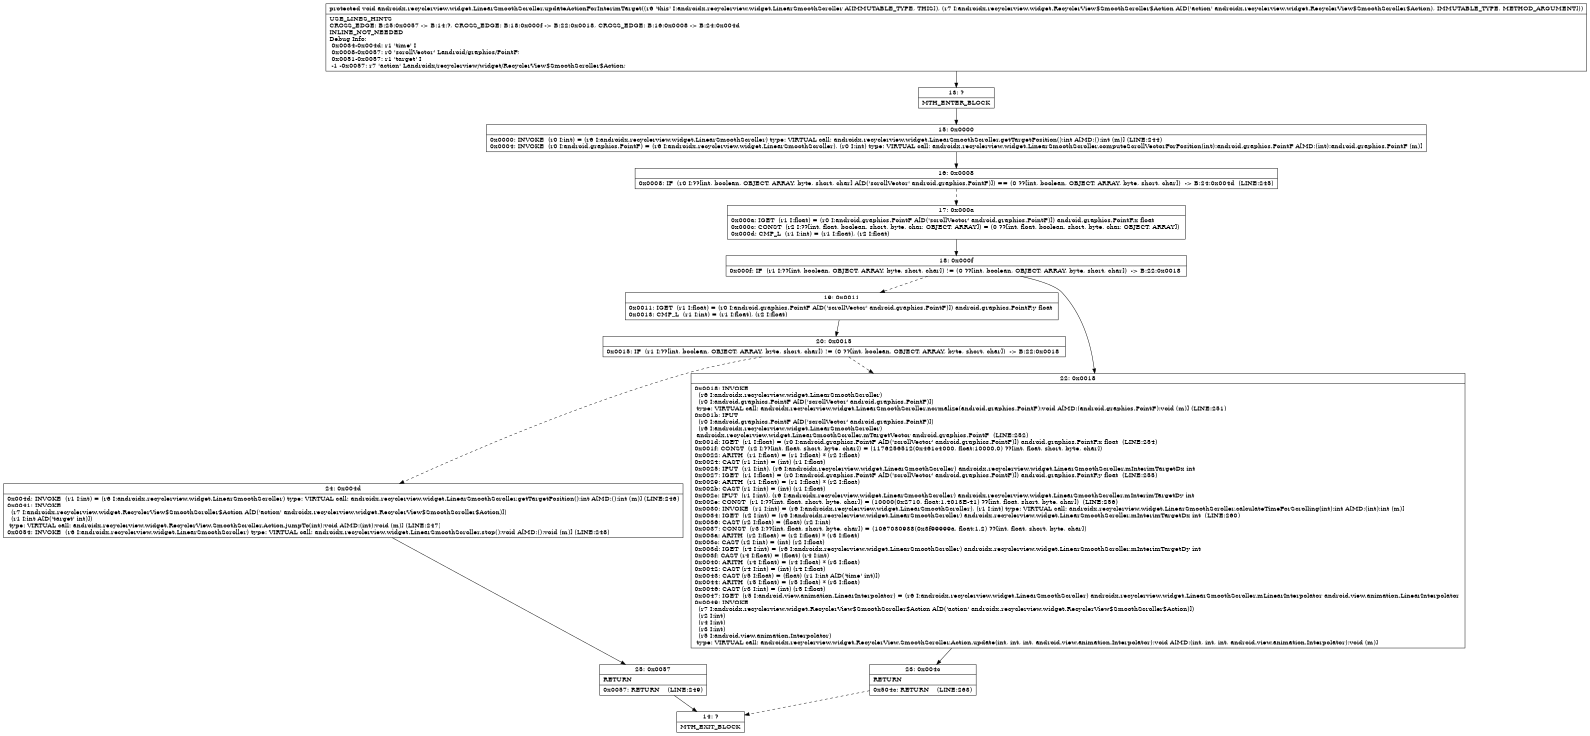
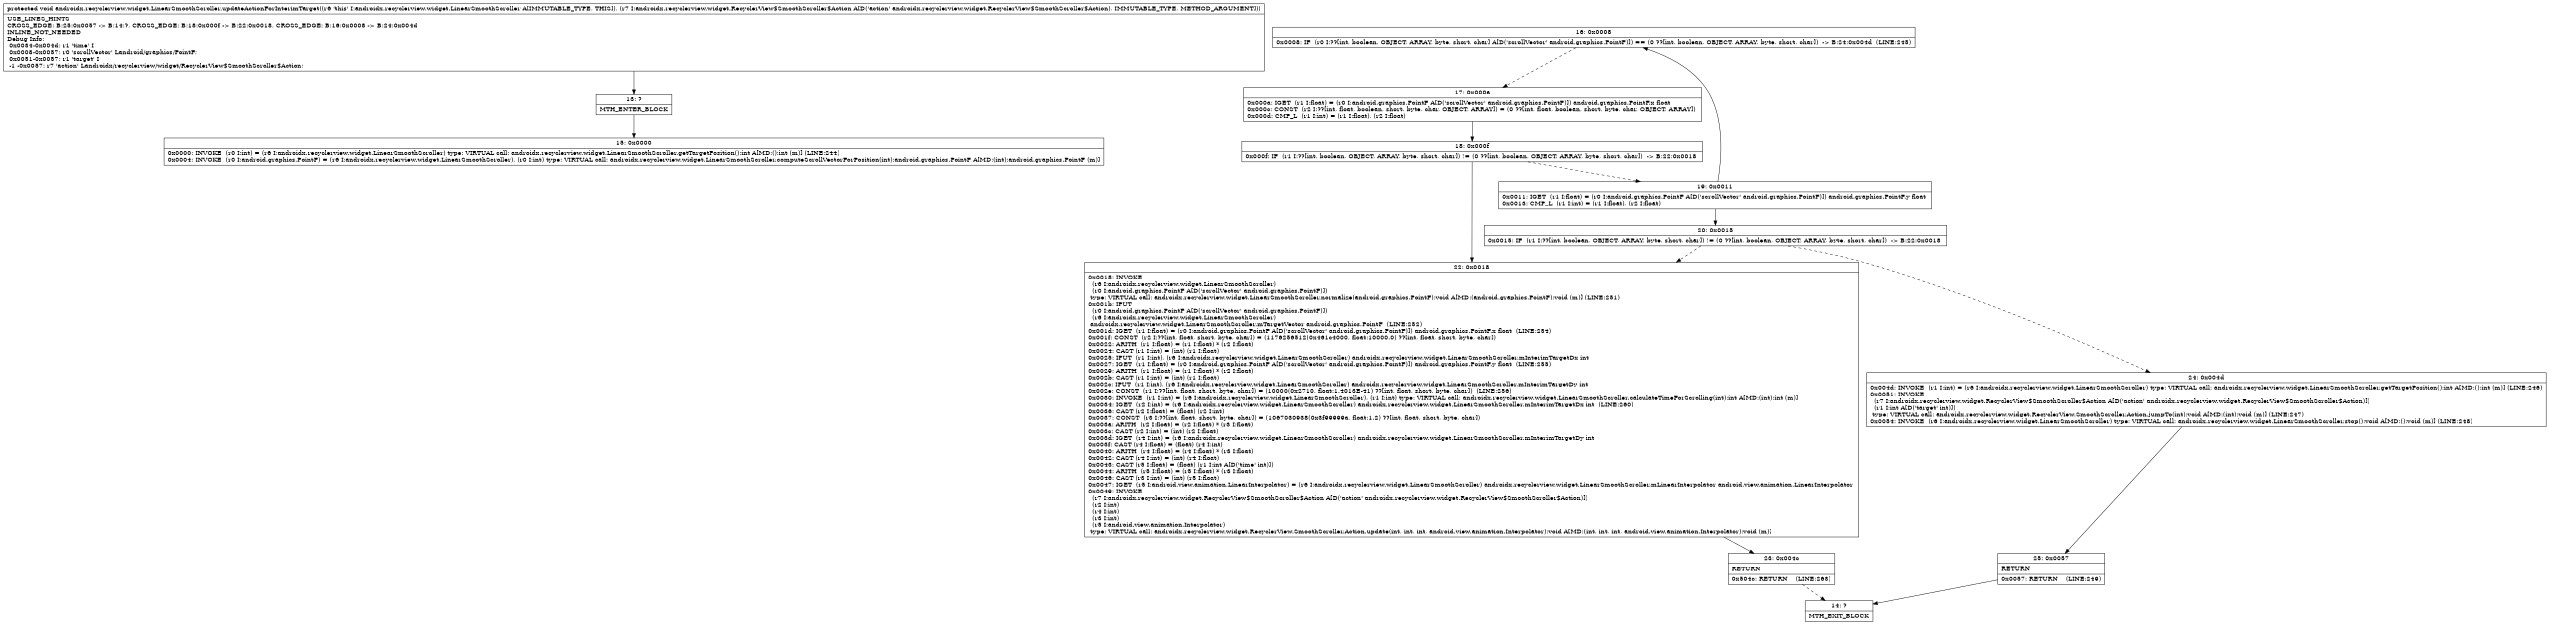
edge "15: 0x0000" -> "16: 0x0008": now "19: 0x0011" -> "16: 0x0008"
node "24: 0x004d": text "0x0041: INVOKE" -> "0x0051: INVOKE"
